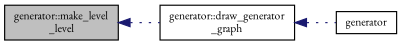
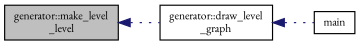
node "generator::draw_generator _graph": label "generator::draw_generator _graph" -> "generator::draw_level _graph"
node "generator": label "generator" -> "main"
